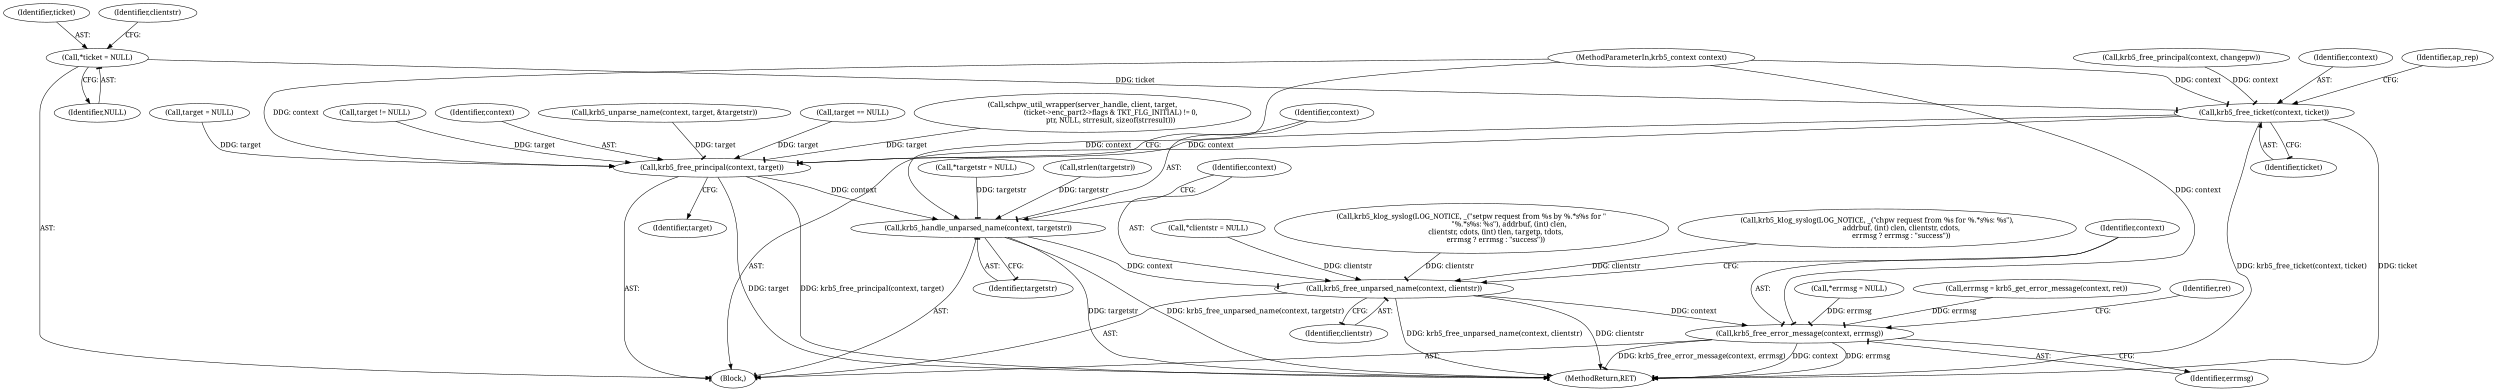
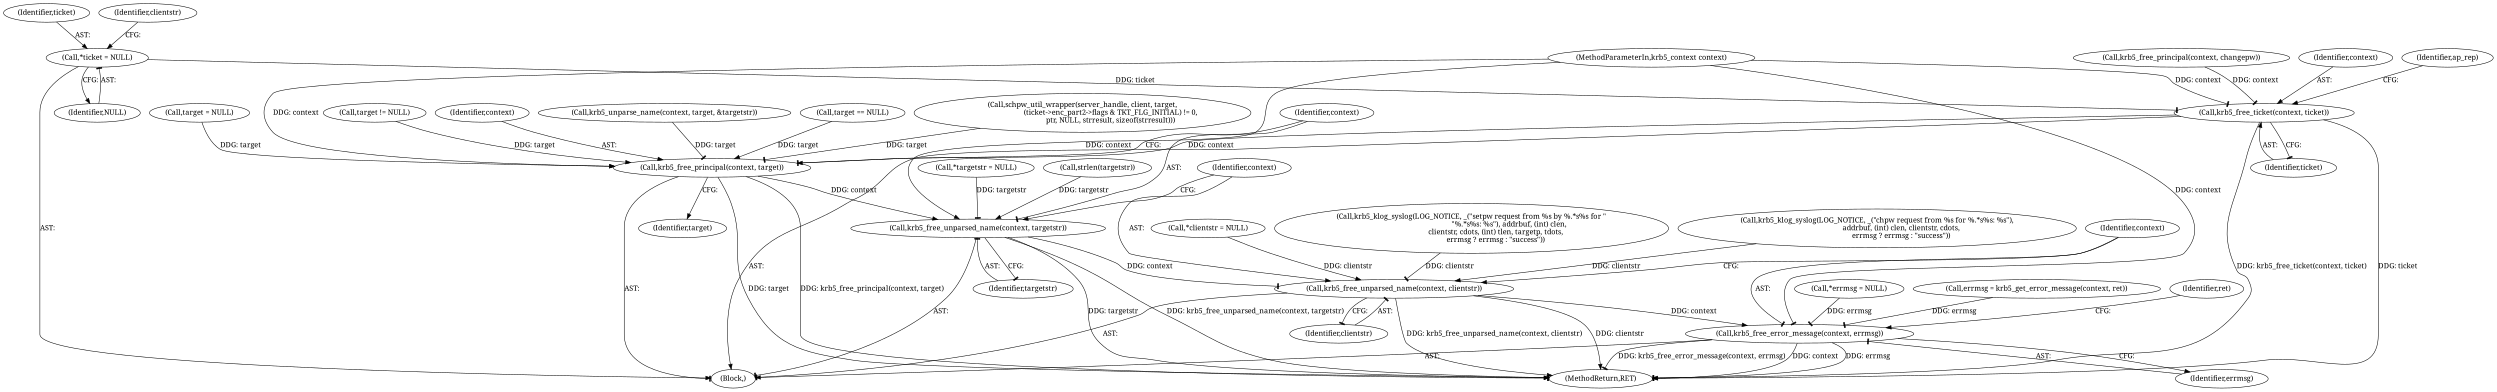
node "(Call,krb5_handle_unparsed_name(context, targetstr))": label "(Call,krb5_handle_unparsed_name(context, targetstr))" -> "(Call,krb5_free_unparsed_name(context, targetstr))"
